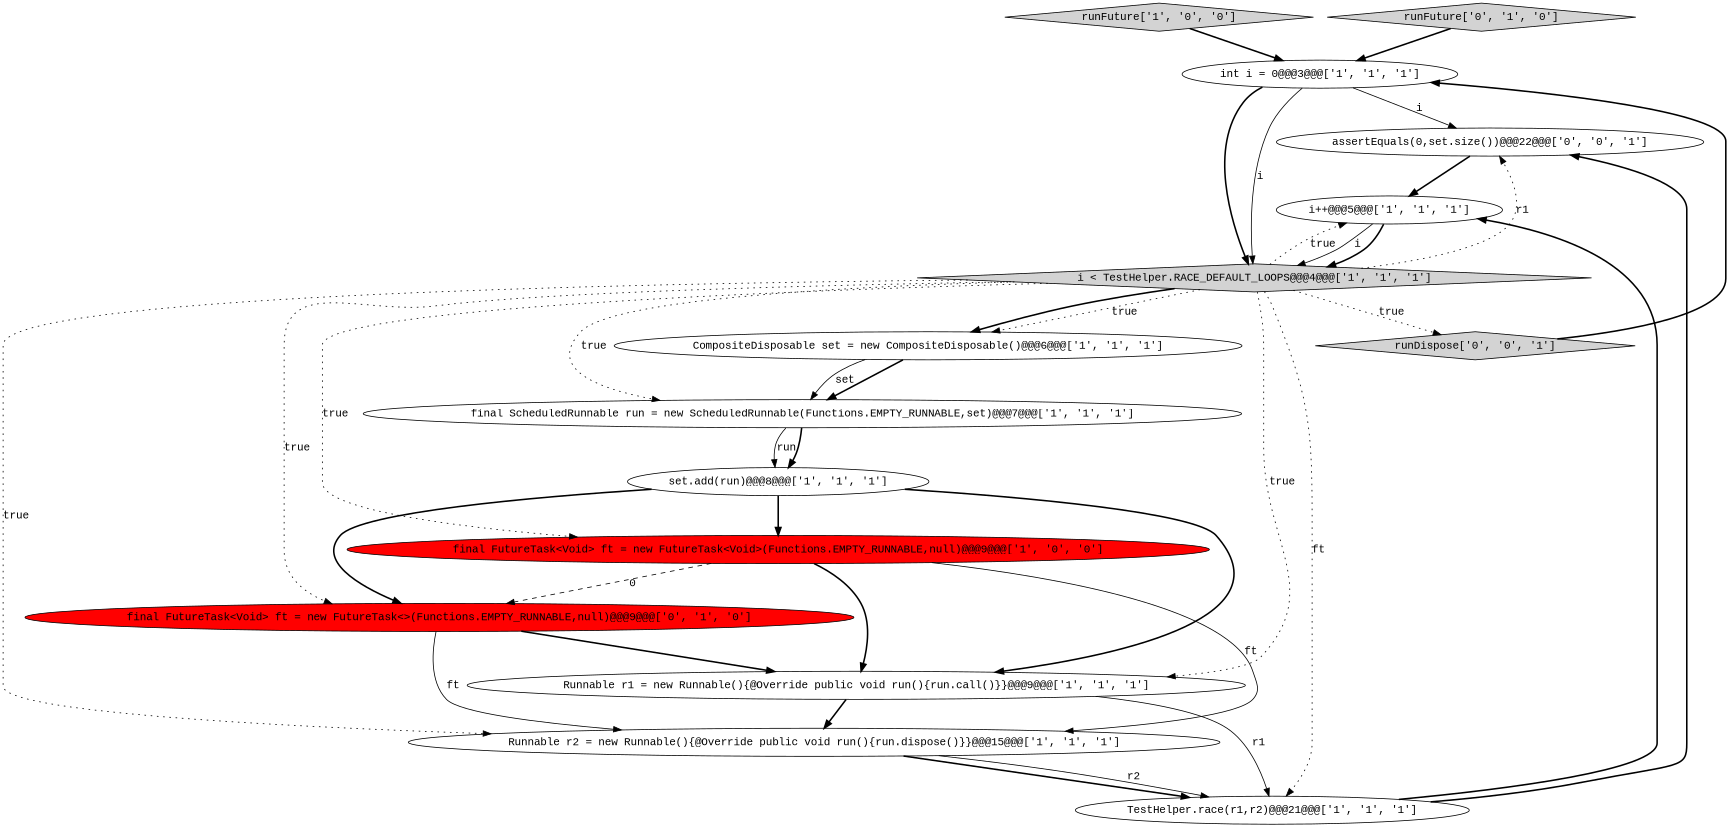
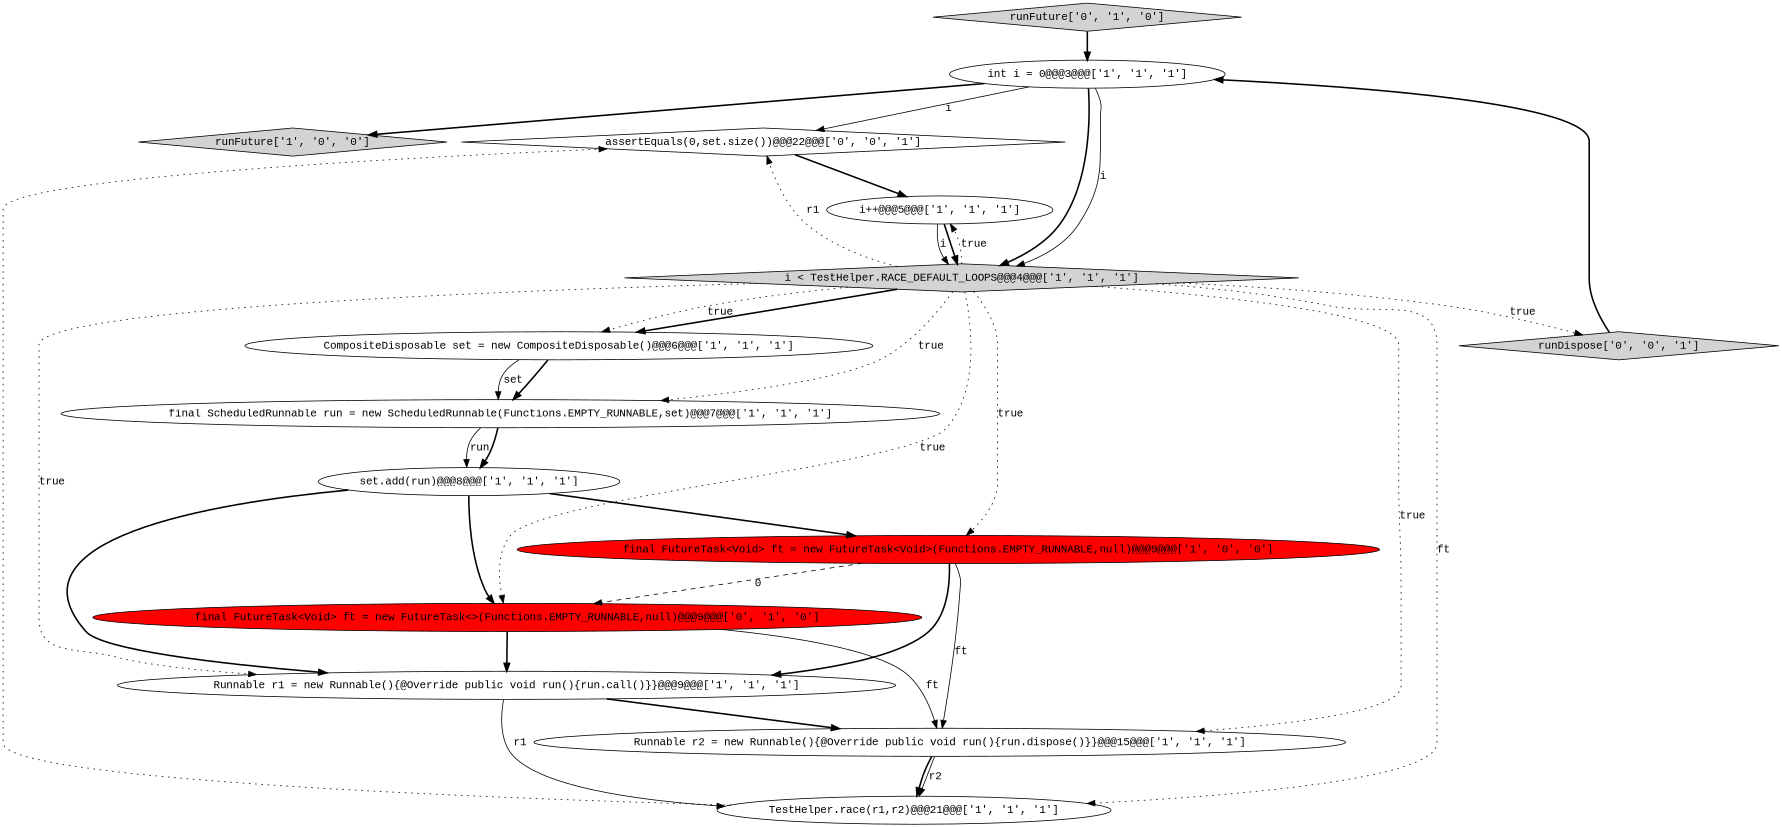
edge "runFuture['1', '0', '0']" -> "int i = 0@@@3@@@['1', '1', '1']": reversed
node "assertEquals(0,set.size())@@@22@@@['0', '0', '1']": shape ellipse -> diamond
edge "TestHelper.race(r1,r2)@@@21@@@['1', '1', '1']" -> "assertEquals(0,set.size())@@@22@@@['0', '0', '1']": style bold -> dotted
edge "TestHelper.race(r1,r2)@@@21@@@['1', '1', '1']" -> "i++@@@5@@@['1', '1', '1']": removed
